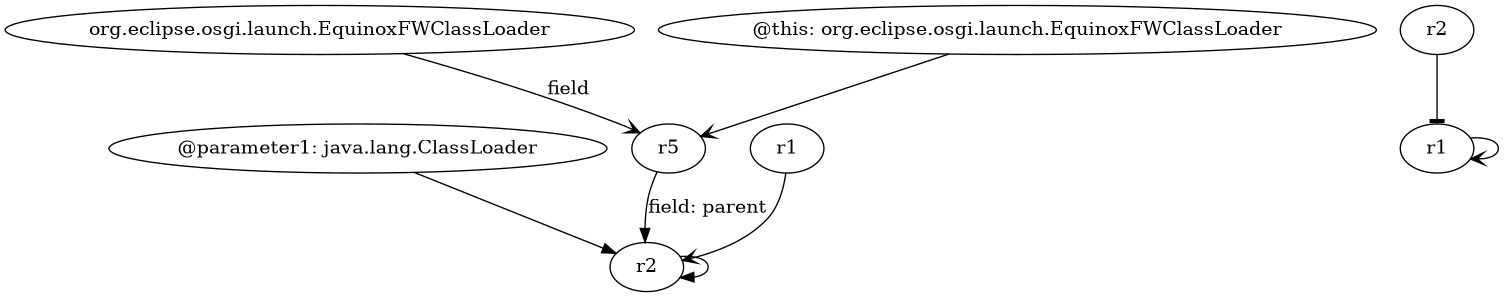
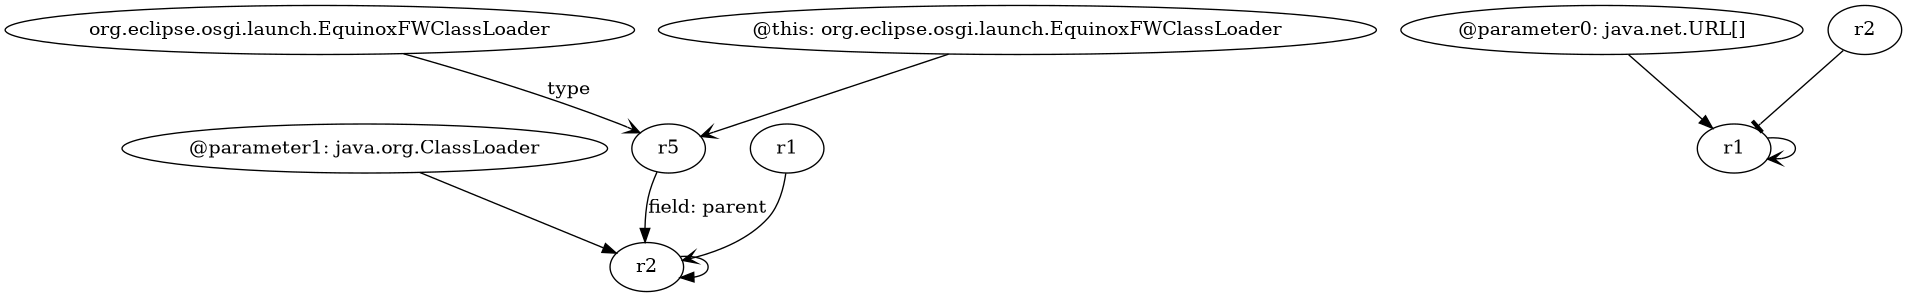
node "@parameter0: java.net.URL[]": added
edge "org.eclipse.osgi.launch.EquinoxFWClassLoader" -> "r5": label "field" -> "type"
node "@parameter1: java.lang.ClassLoader": label "@parameter1: java.lang.ClassLoader" -> "@parameter1: java.org.ClassLoader"
